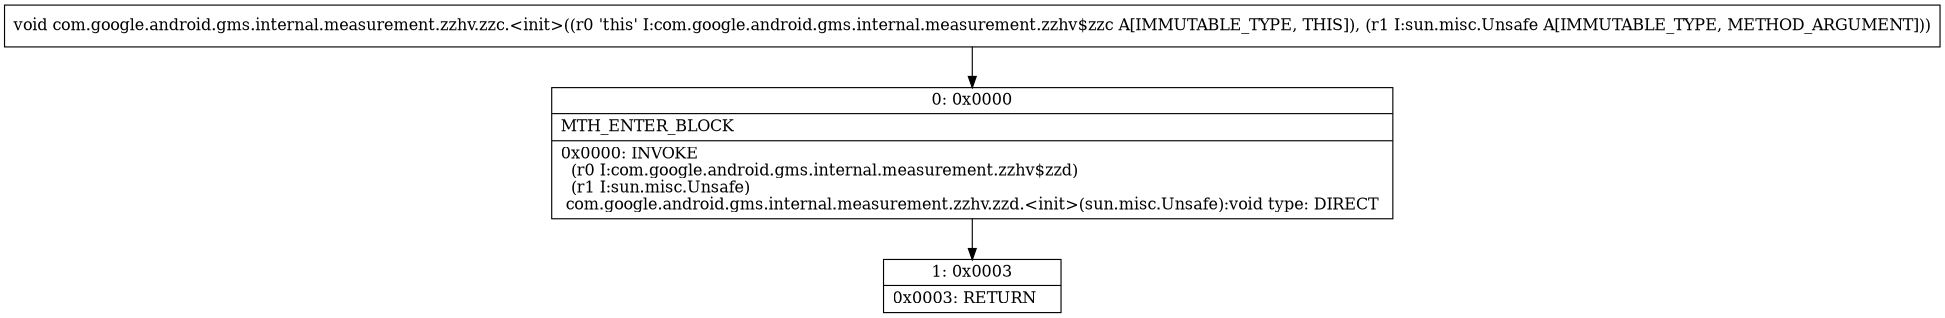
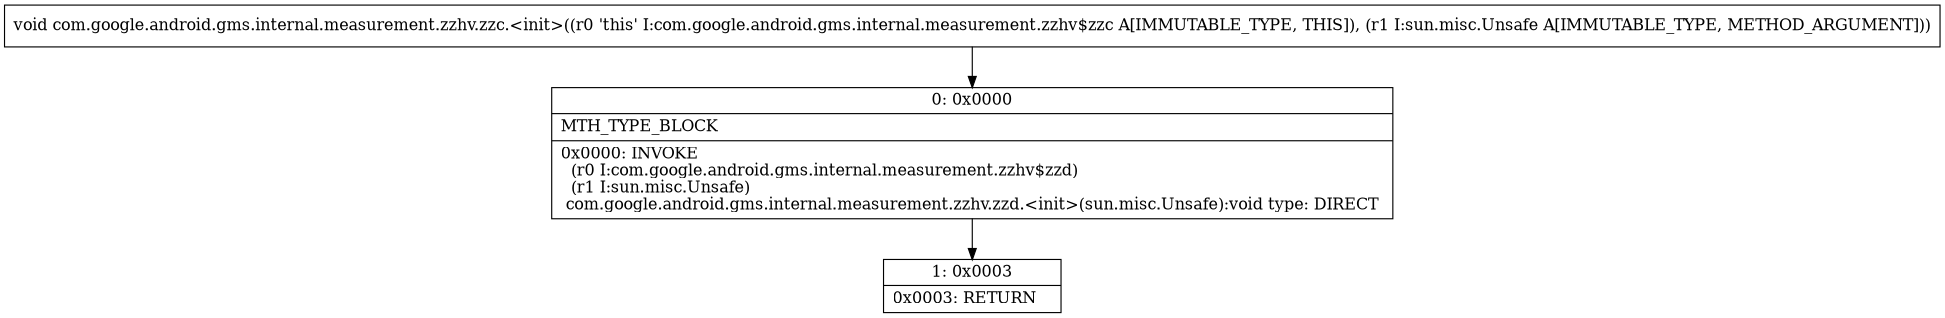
node "0: 0x0000": text "MTH_ENTER_BLOCK" -> "MTH_TYPE_BLOCK"
